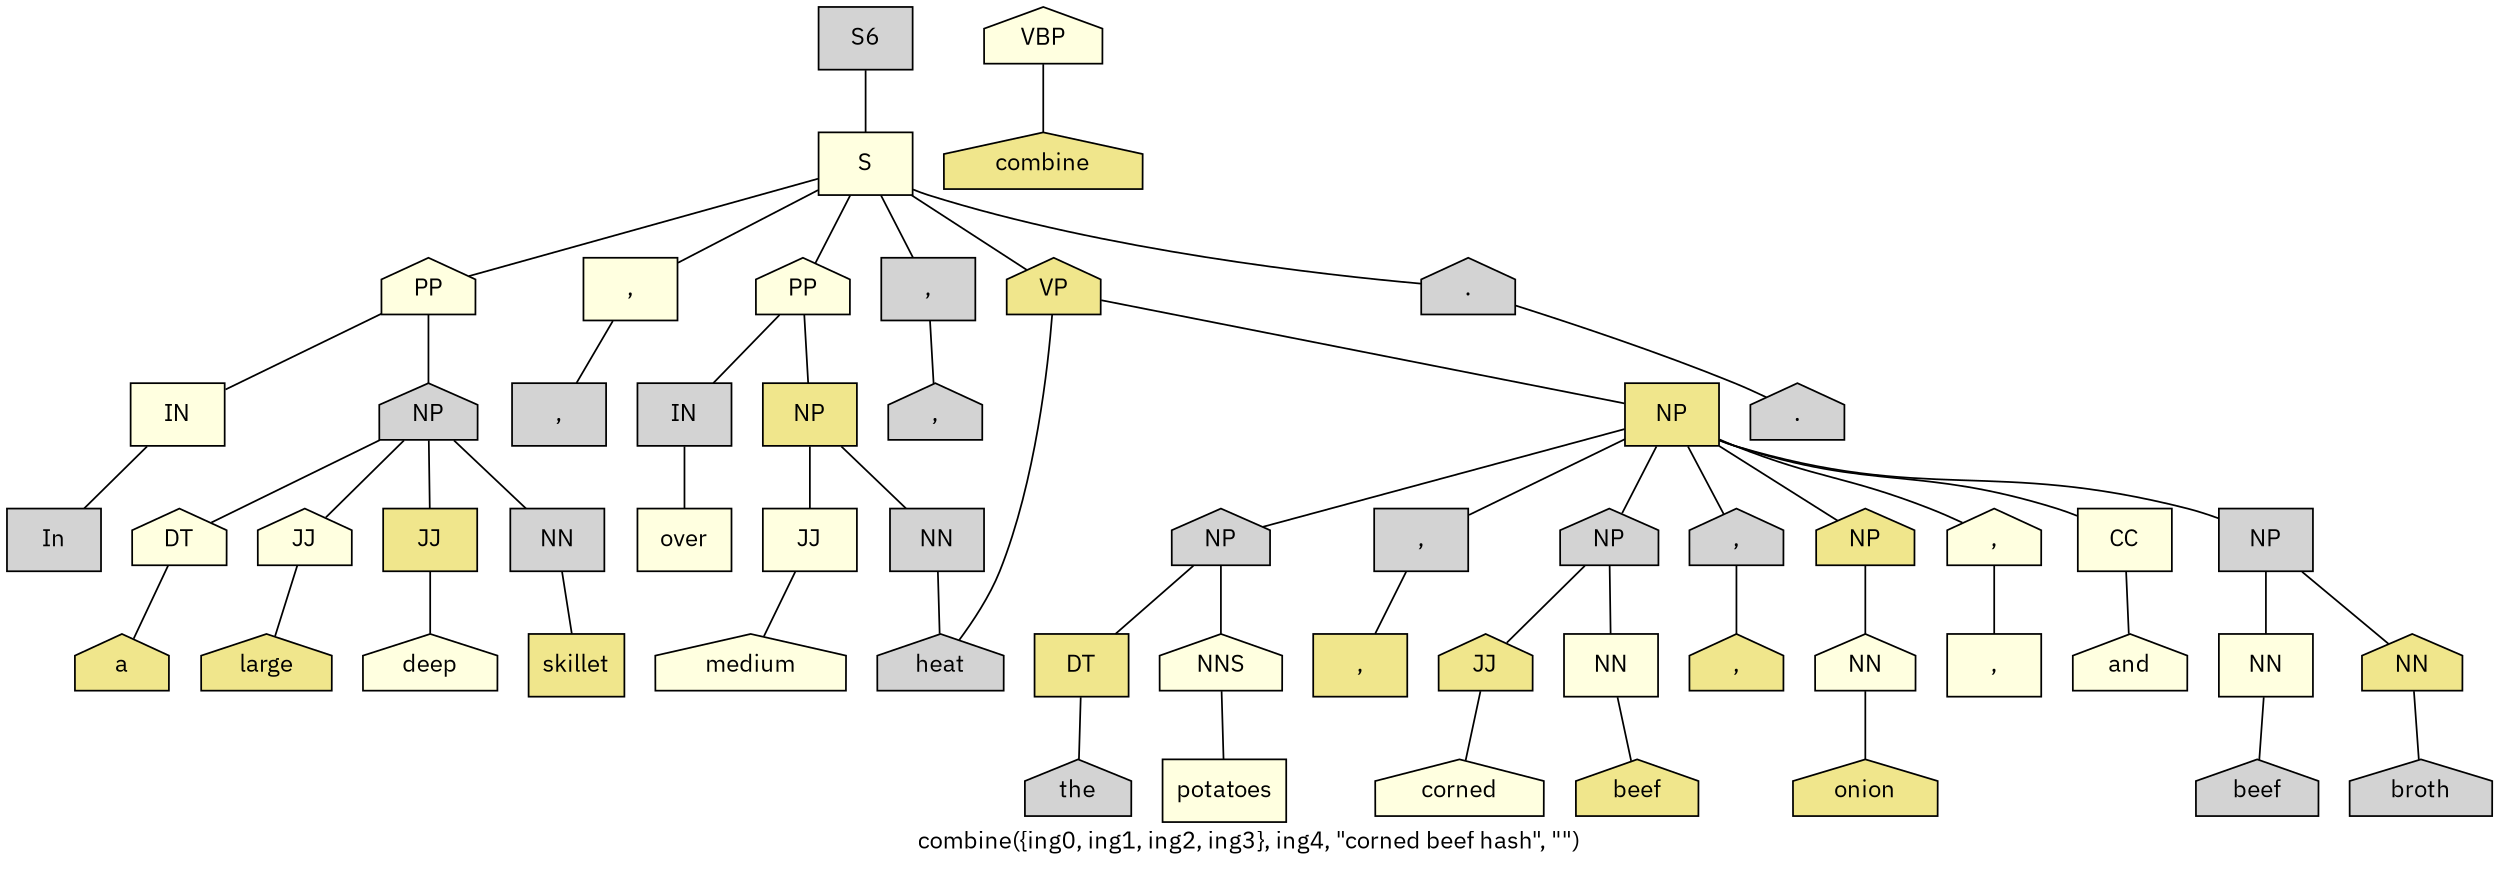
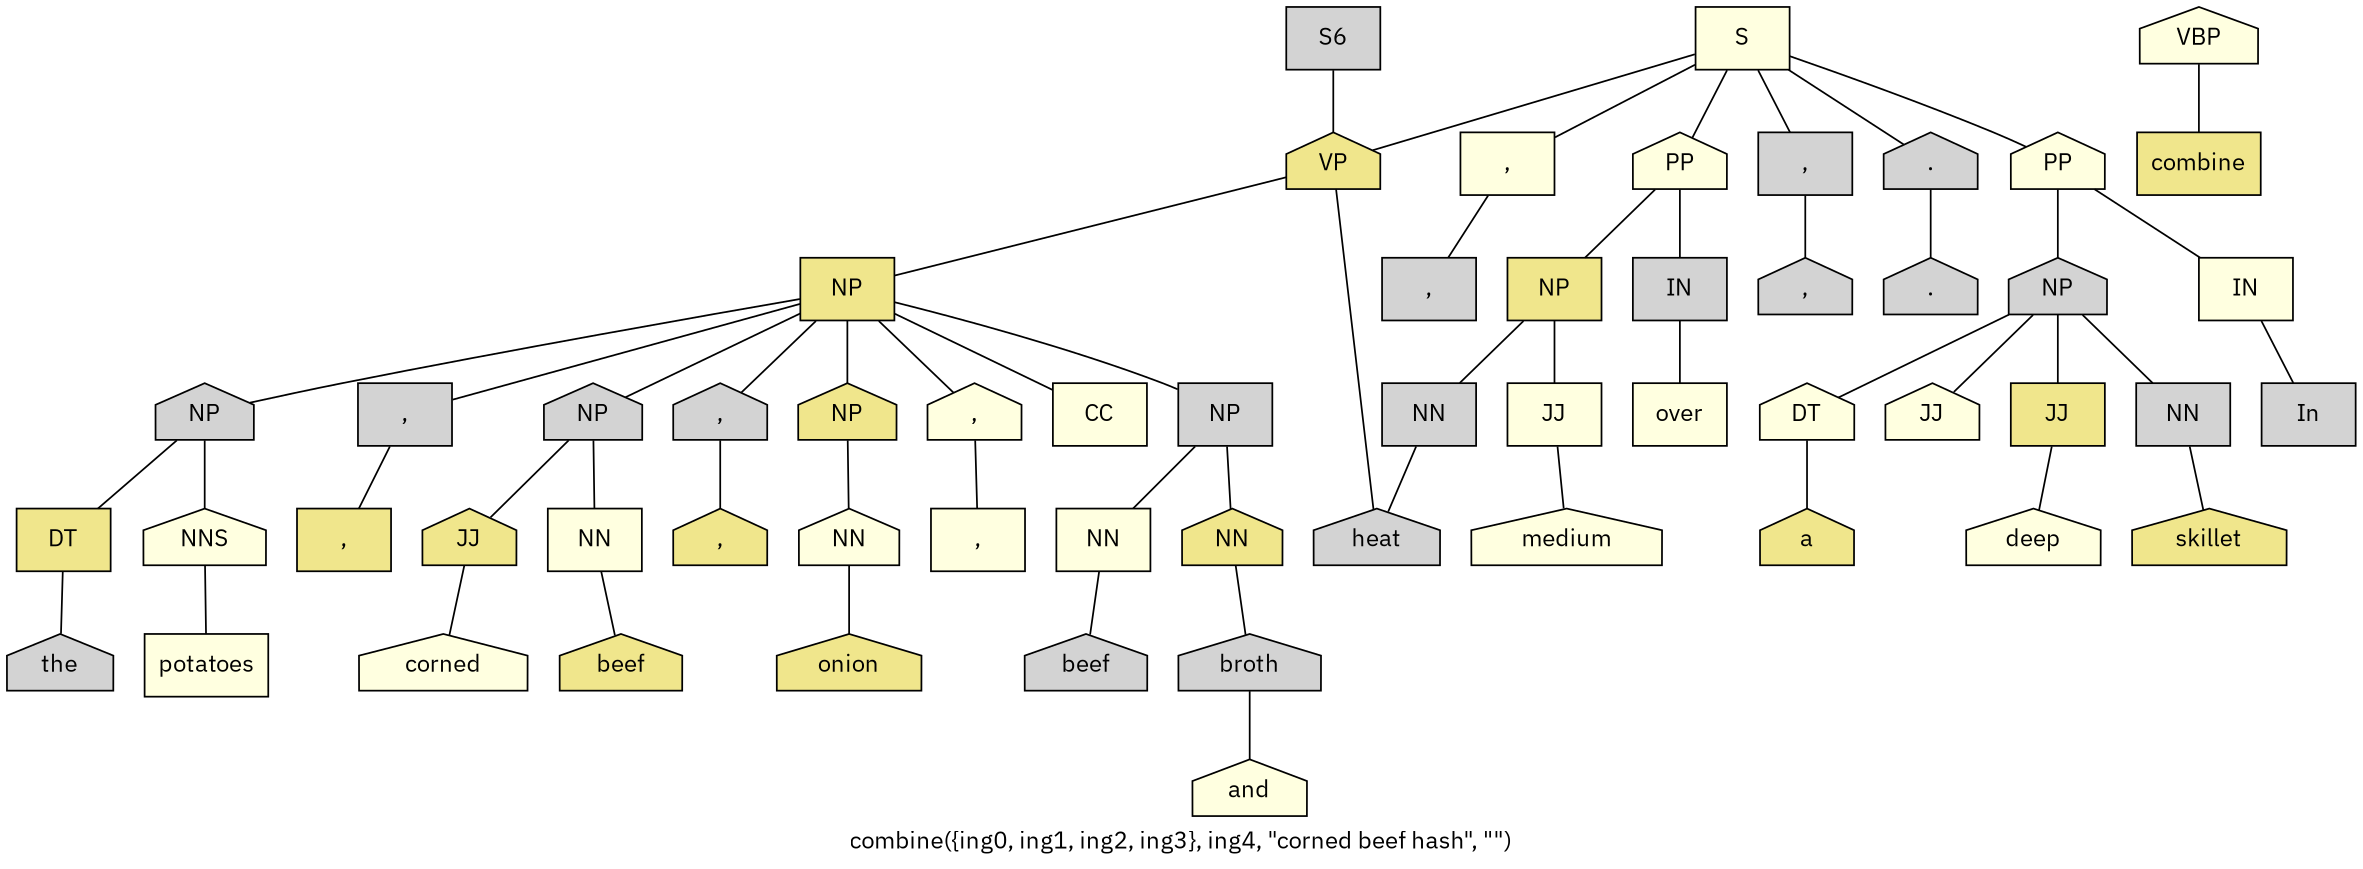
edge "S6" -- "S": now "S6" -- "VP"
node "combine": shape house -> box
edge "CC" -- "and": now "broth" -- "and"
node "large": removed
node "skillet": shape box -> house
